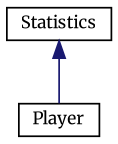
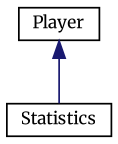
edge "Player" -> "Statistics": reversed
